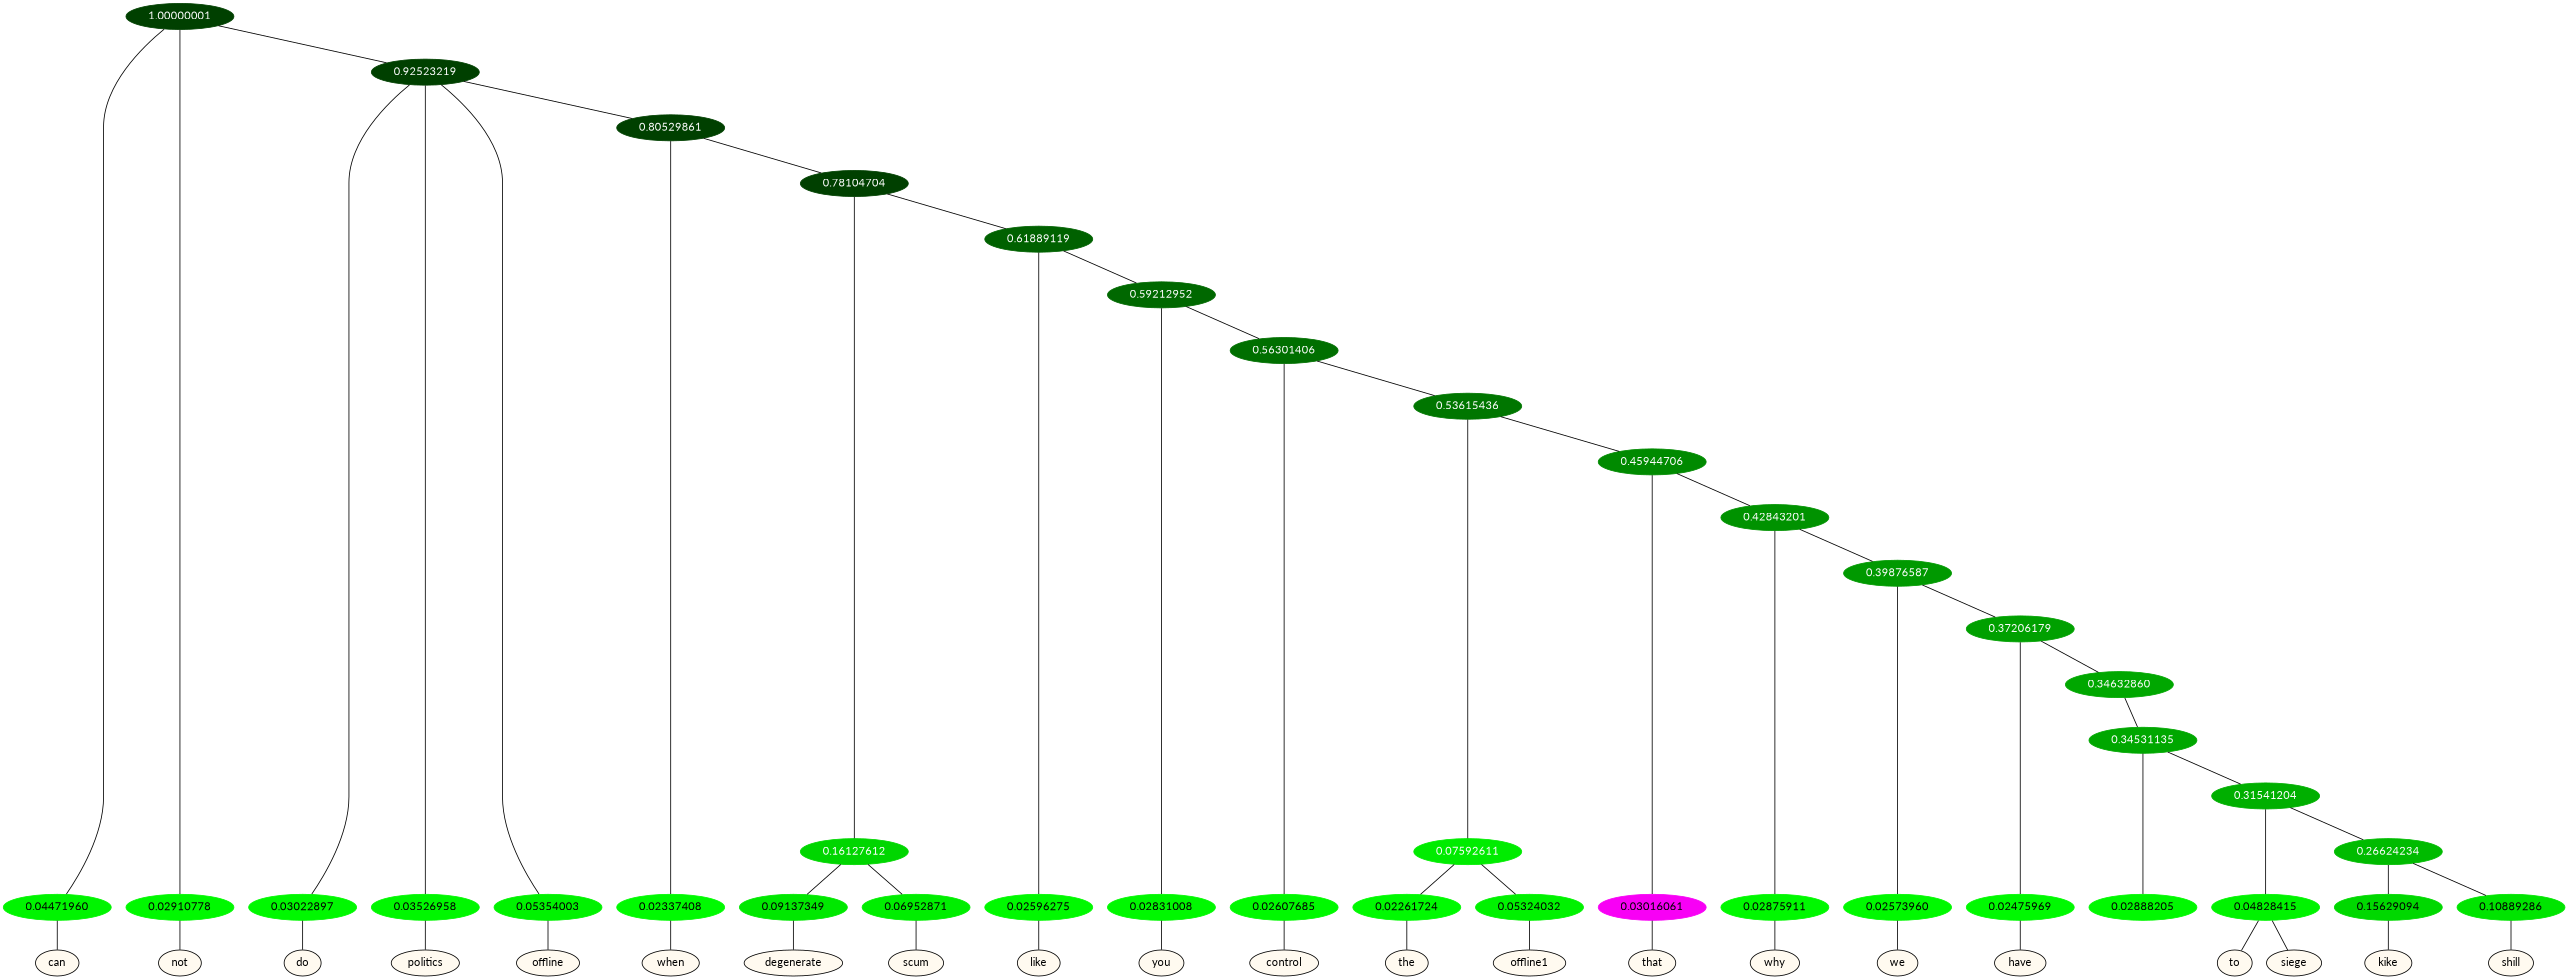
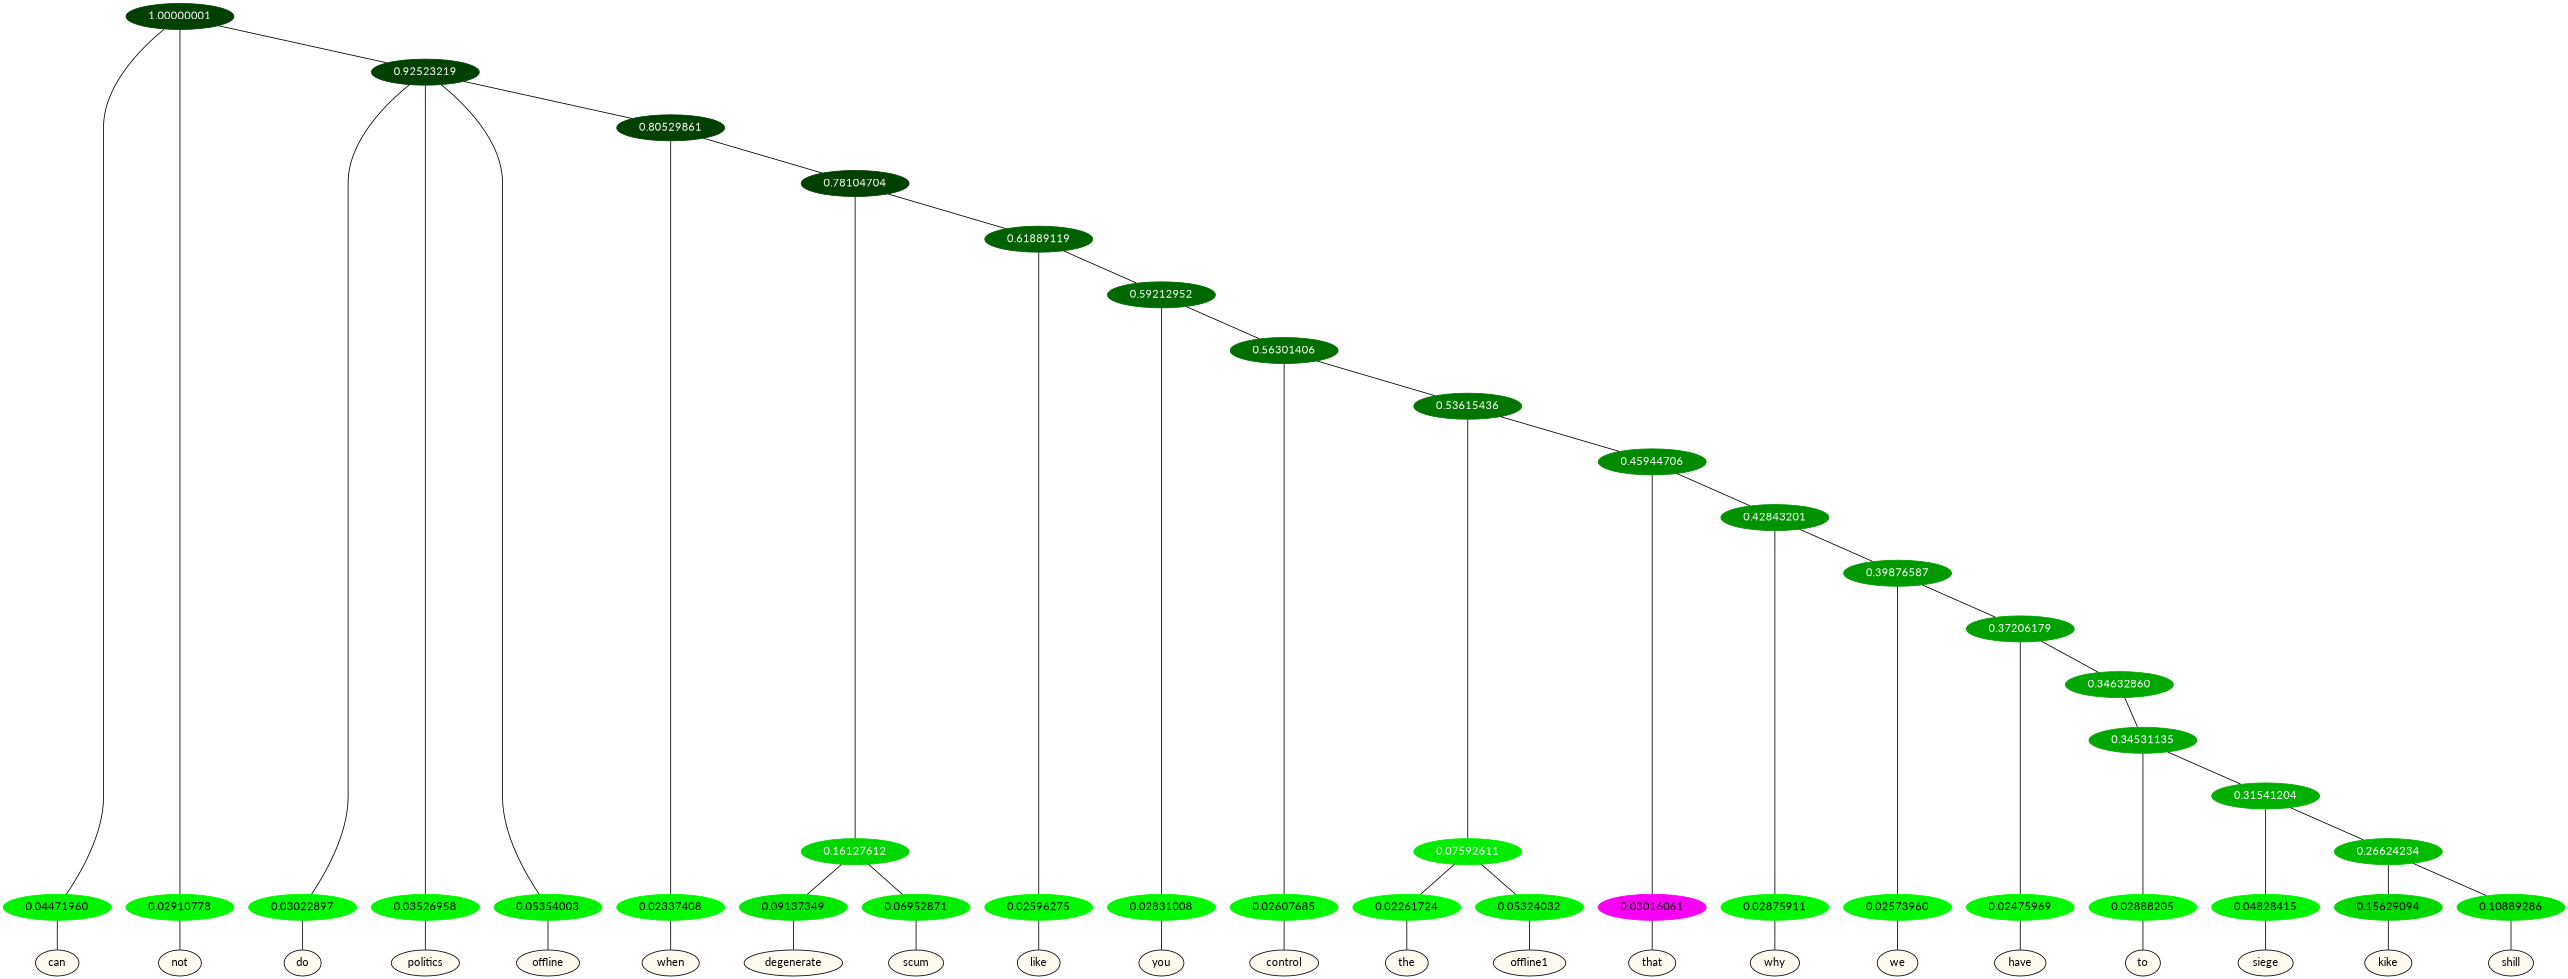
edge "0.04828415" -- "to": now "0.02888205" -- "to"
